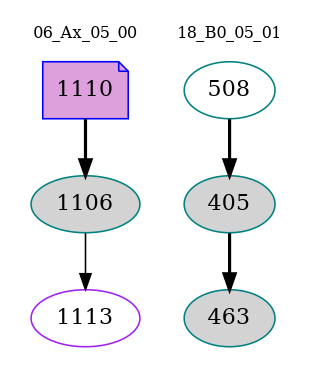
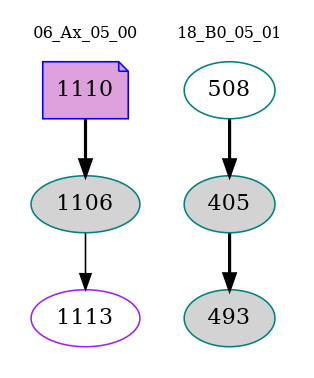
node "463": label "463" -> "493"
